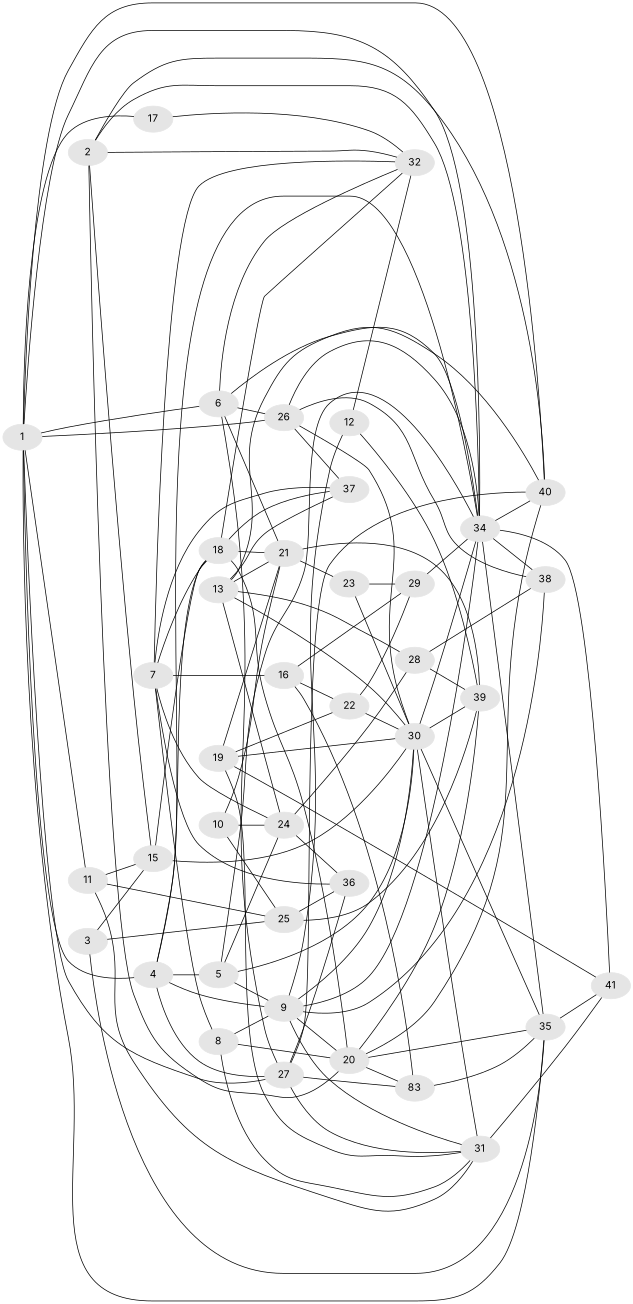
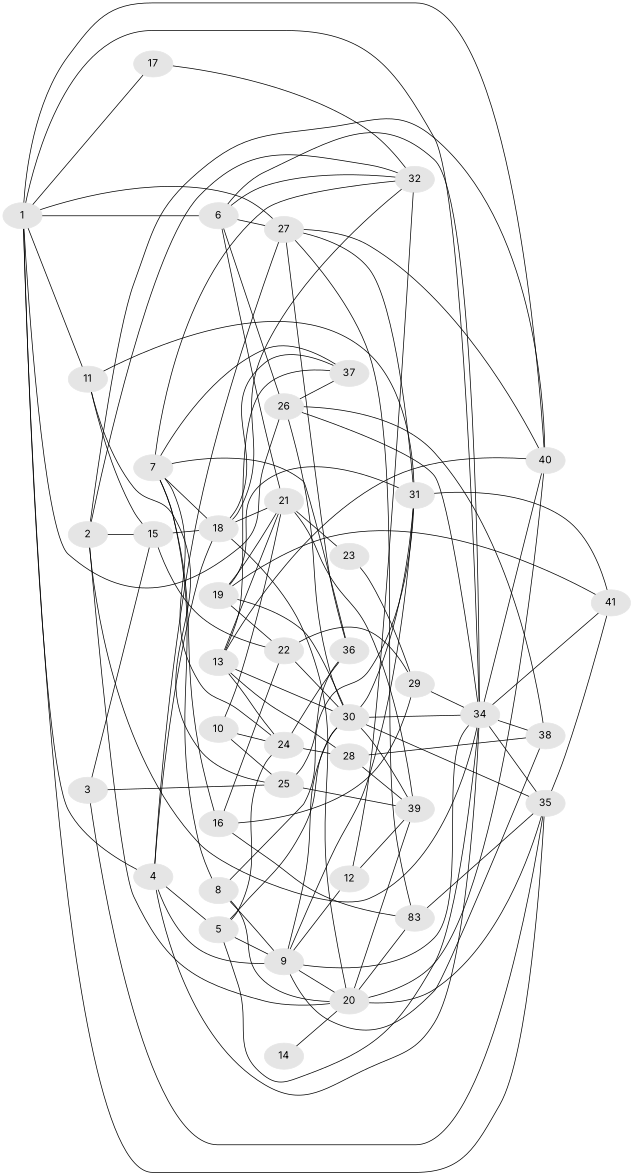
edge "23" -- "30": removed
edge "30" -- "15": now "22" -- "15"
node "14": added
